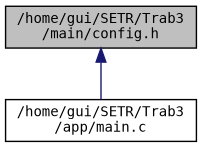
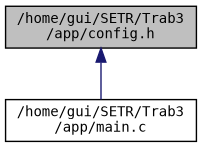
node "/home/gui/SETR/Trab3 /main/config.h": label "/home/gui/SETR/Trab3 /main/config.h" -> "/home/gui/SETR/Trab3 /app/config.h"
